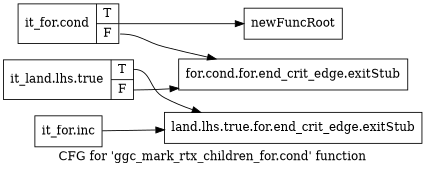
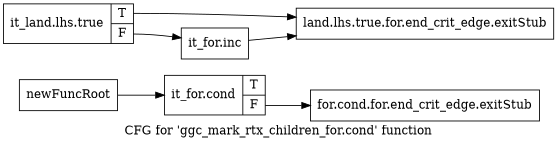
edge "it_for.cond" -> "newFuncRoot": reversed
edge "it_land.lhs.true" -> "for.cond.for.end_crit_edge.exitStub": now "it_land.lhs.true" -> "it_for.inc"
